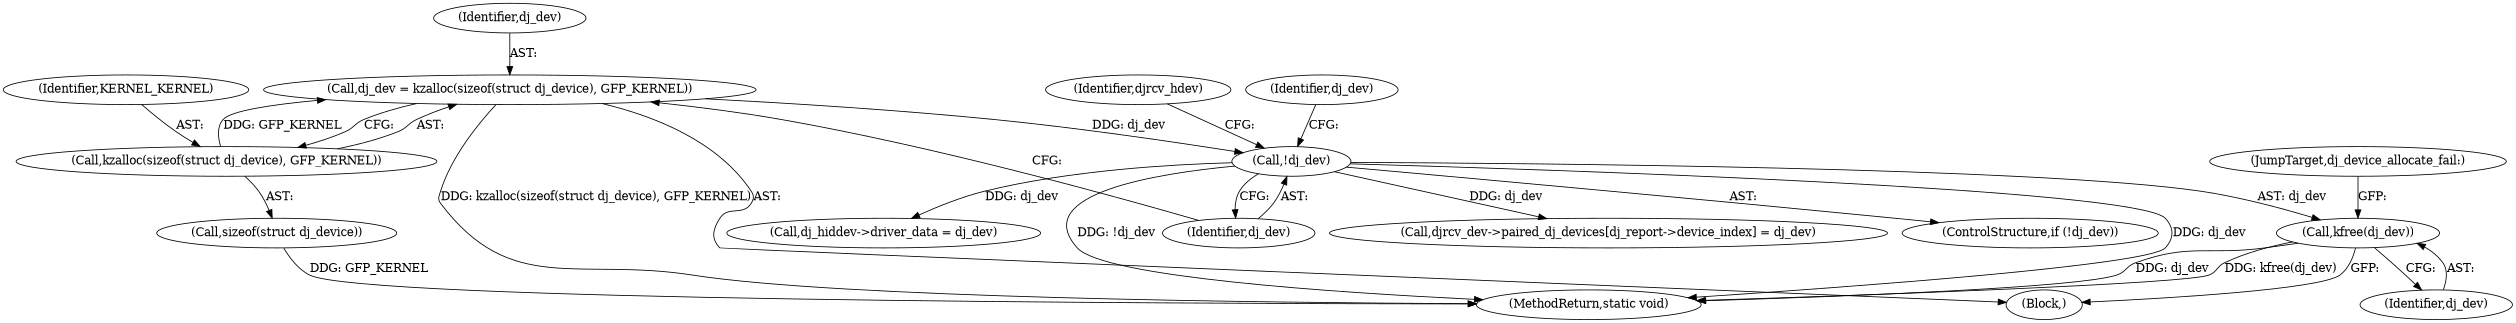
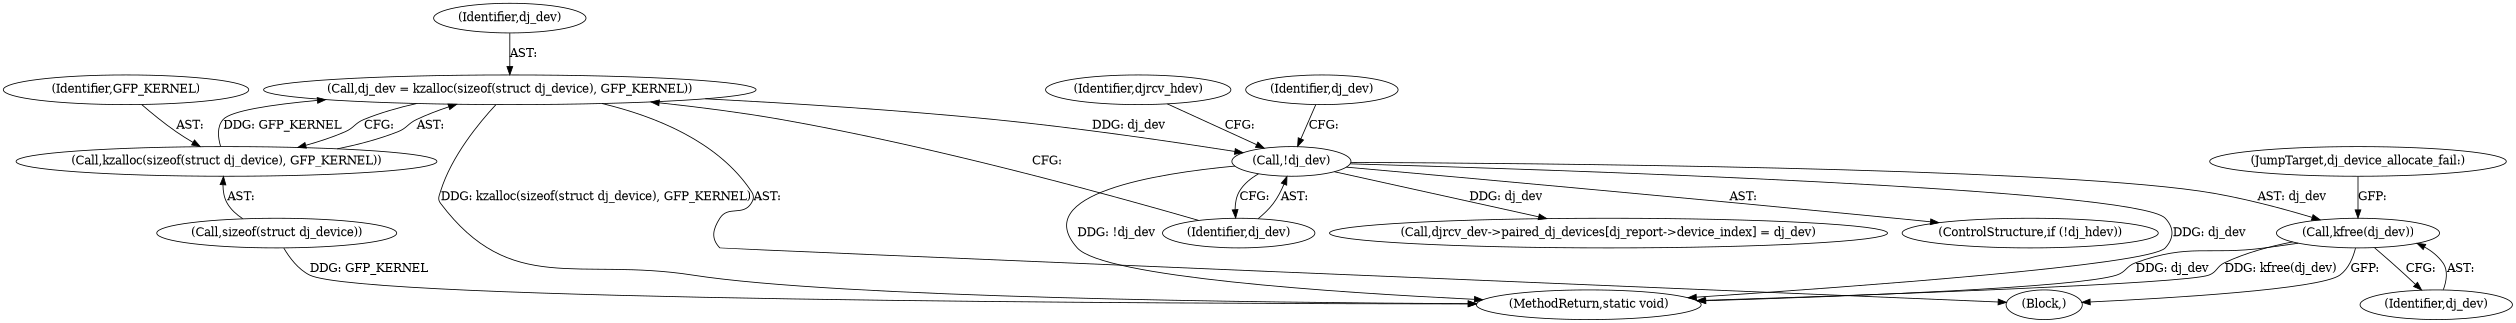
node "(Identifier,KERNEL_KERNEL)": label "(Identifier,KERNEL_KERNEL)" -> "(Identifier,GFP_KERNEL)"
edge "(Call,kzalloc(sizeof(struct dj_device), GFP_KERNEL))" -> "(Call,sizeof(struct dj_device))": reversed
node "(Call,dj_hiddev->driver_data = dj_dev)": removed
node "(ControlStructure,if (!dj_dev))": label "(ControlStructure,if (!dj_dev))" -> "(ControlStructure,if (!dj_hdev))"
